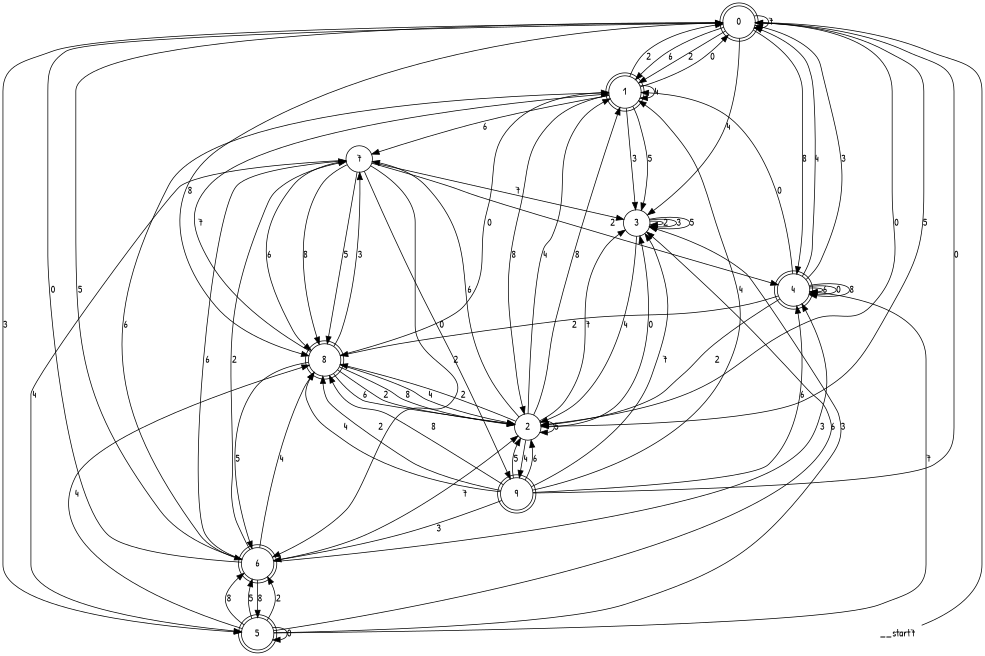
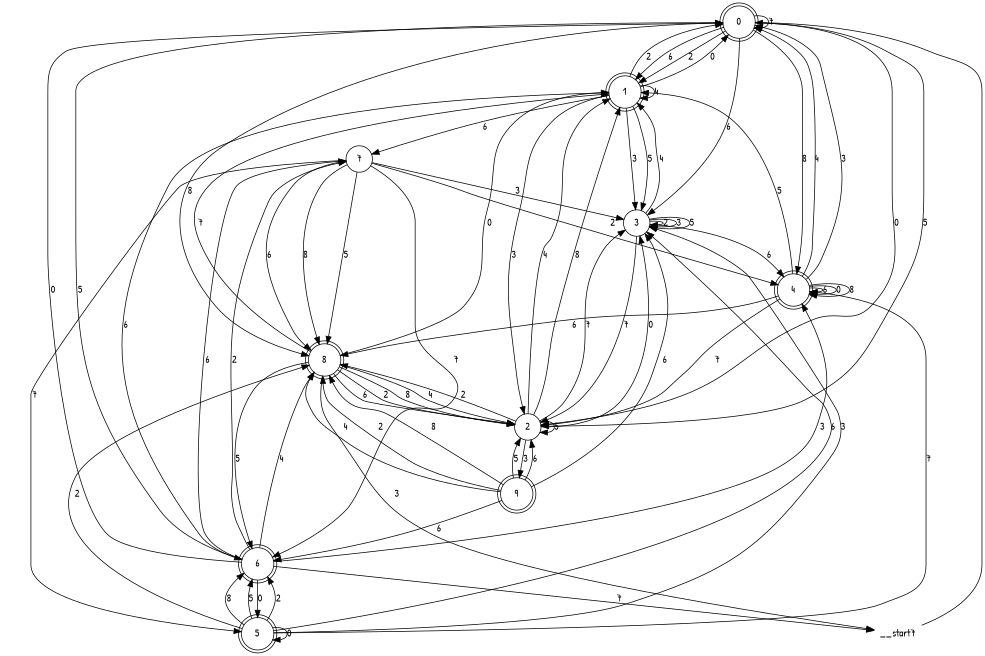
edge "0" -> "5": removed, label "3"
edge "0" -> "3": label "4" -> "6"
edge "7" -> "3": label "7" -> "3"
edge "4" -> "1": label "0" -> "5"
edge "1" -> "2": label "8" -> "3"
edge "8" -> "7": now "8" -> "__start7"
edge "2" -> "7": removed, label "6"
edge "7" -> "9": removed, label "0"
edge "4" -> "8": label "2" -> "6"
edge "3" -> "2": label "4" -> "7"
edge "9" -> "1": now "3" -> "1"
edge "7" -> "6": label "2" -> "7"
edge "9" -> "3": label "7" -> "6"
edge "4" -> "2": label "2" -> "7"
edge "9" -> "0": removed, label "0"
edge "7" -> "5": label "4" -> "7"
edge "2" -> "9": label "4" -> "3"
edge "9" -> "4": now "3" -> "4"
edge "5" -> "8": label "4" -> "2"
edge "6" -> "2": now "6" -> "__start7"
edge "9" -> "6": label "3" -> "6"
edge "6" -> "5": label "8" -> "0"
